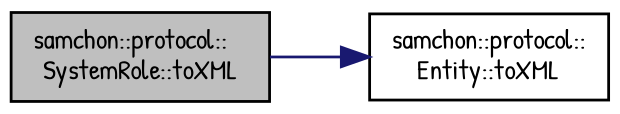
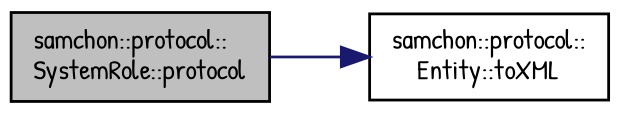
node "samchon::protocol:: SystemRole::toXML": label "samchon::protocol:: SystemRole::toXML" -> "samchon::protocol:: SystemRole::protocol"
